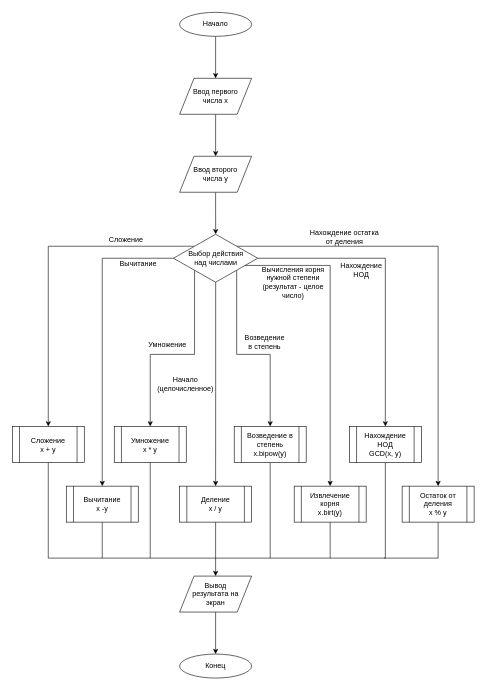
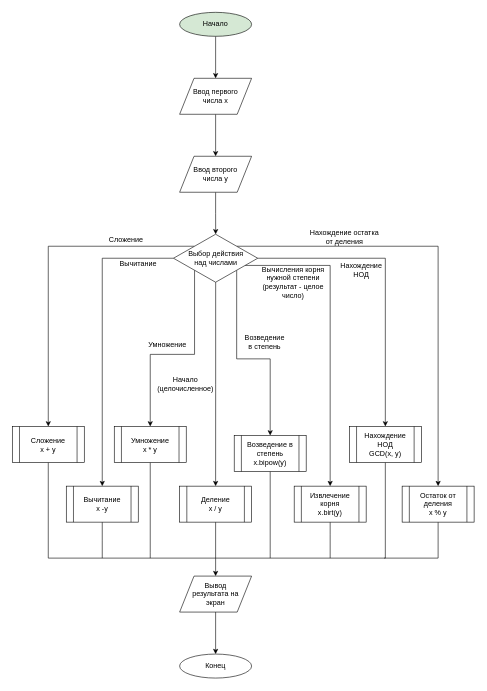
node "Начало": fillcolor #ffffff -> #d5e8d4
node "Возведение в степень x.bipow(y)": moved (270, 445) -> (270, 454)
